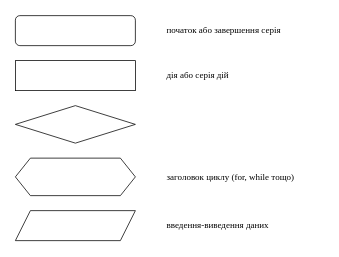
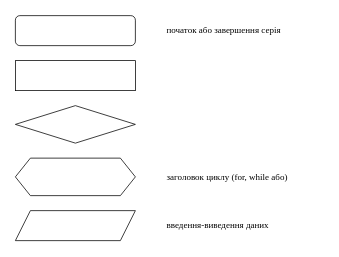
node "дія або серія дій": removed
node "заголовок циклу (for, while тощо)": label "заголовок циклу (for, while тощо)" -> "заголовок циклу (for, while або)"
